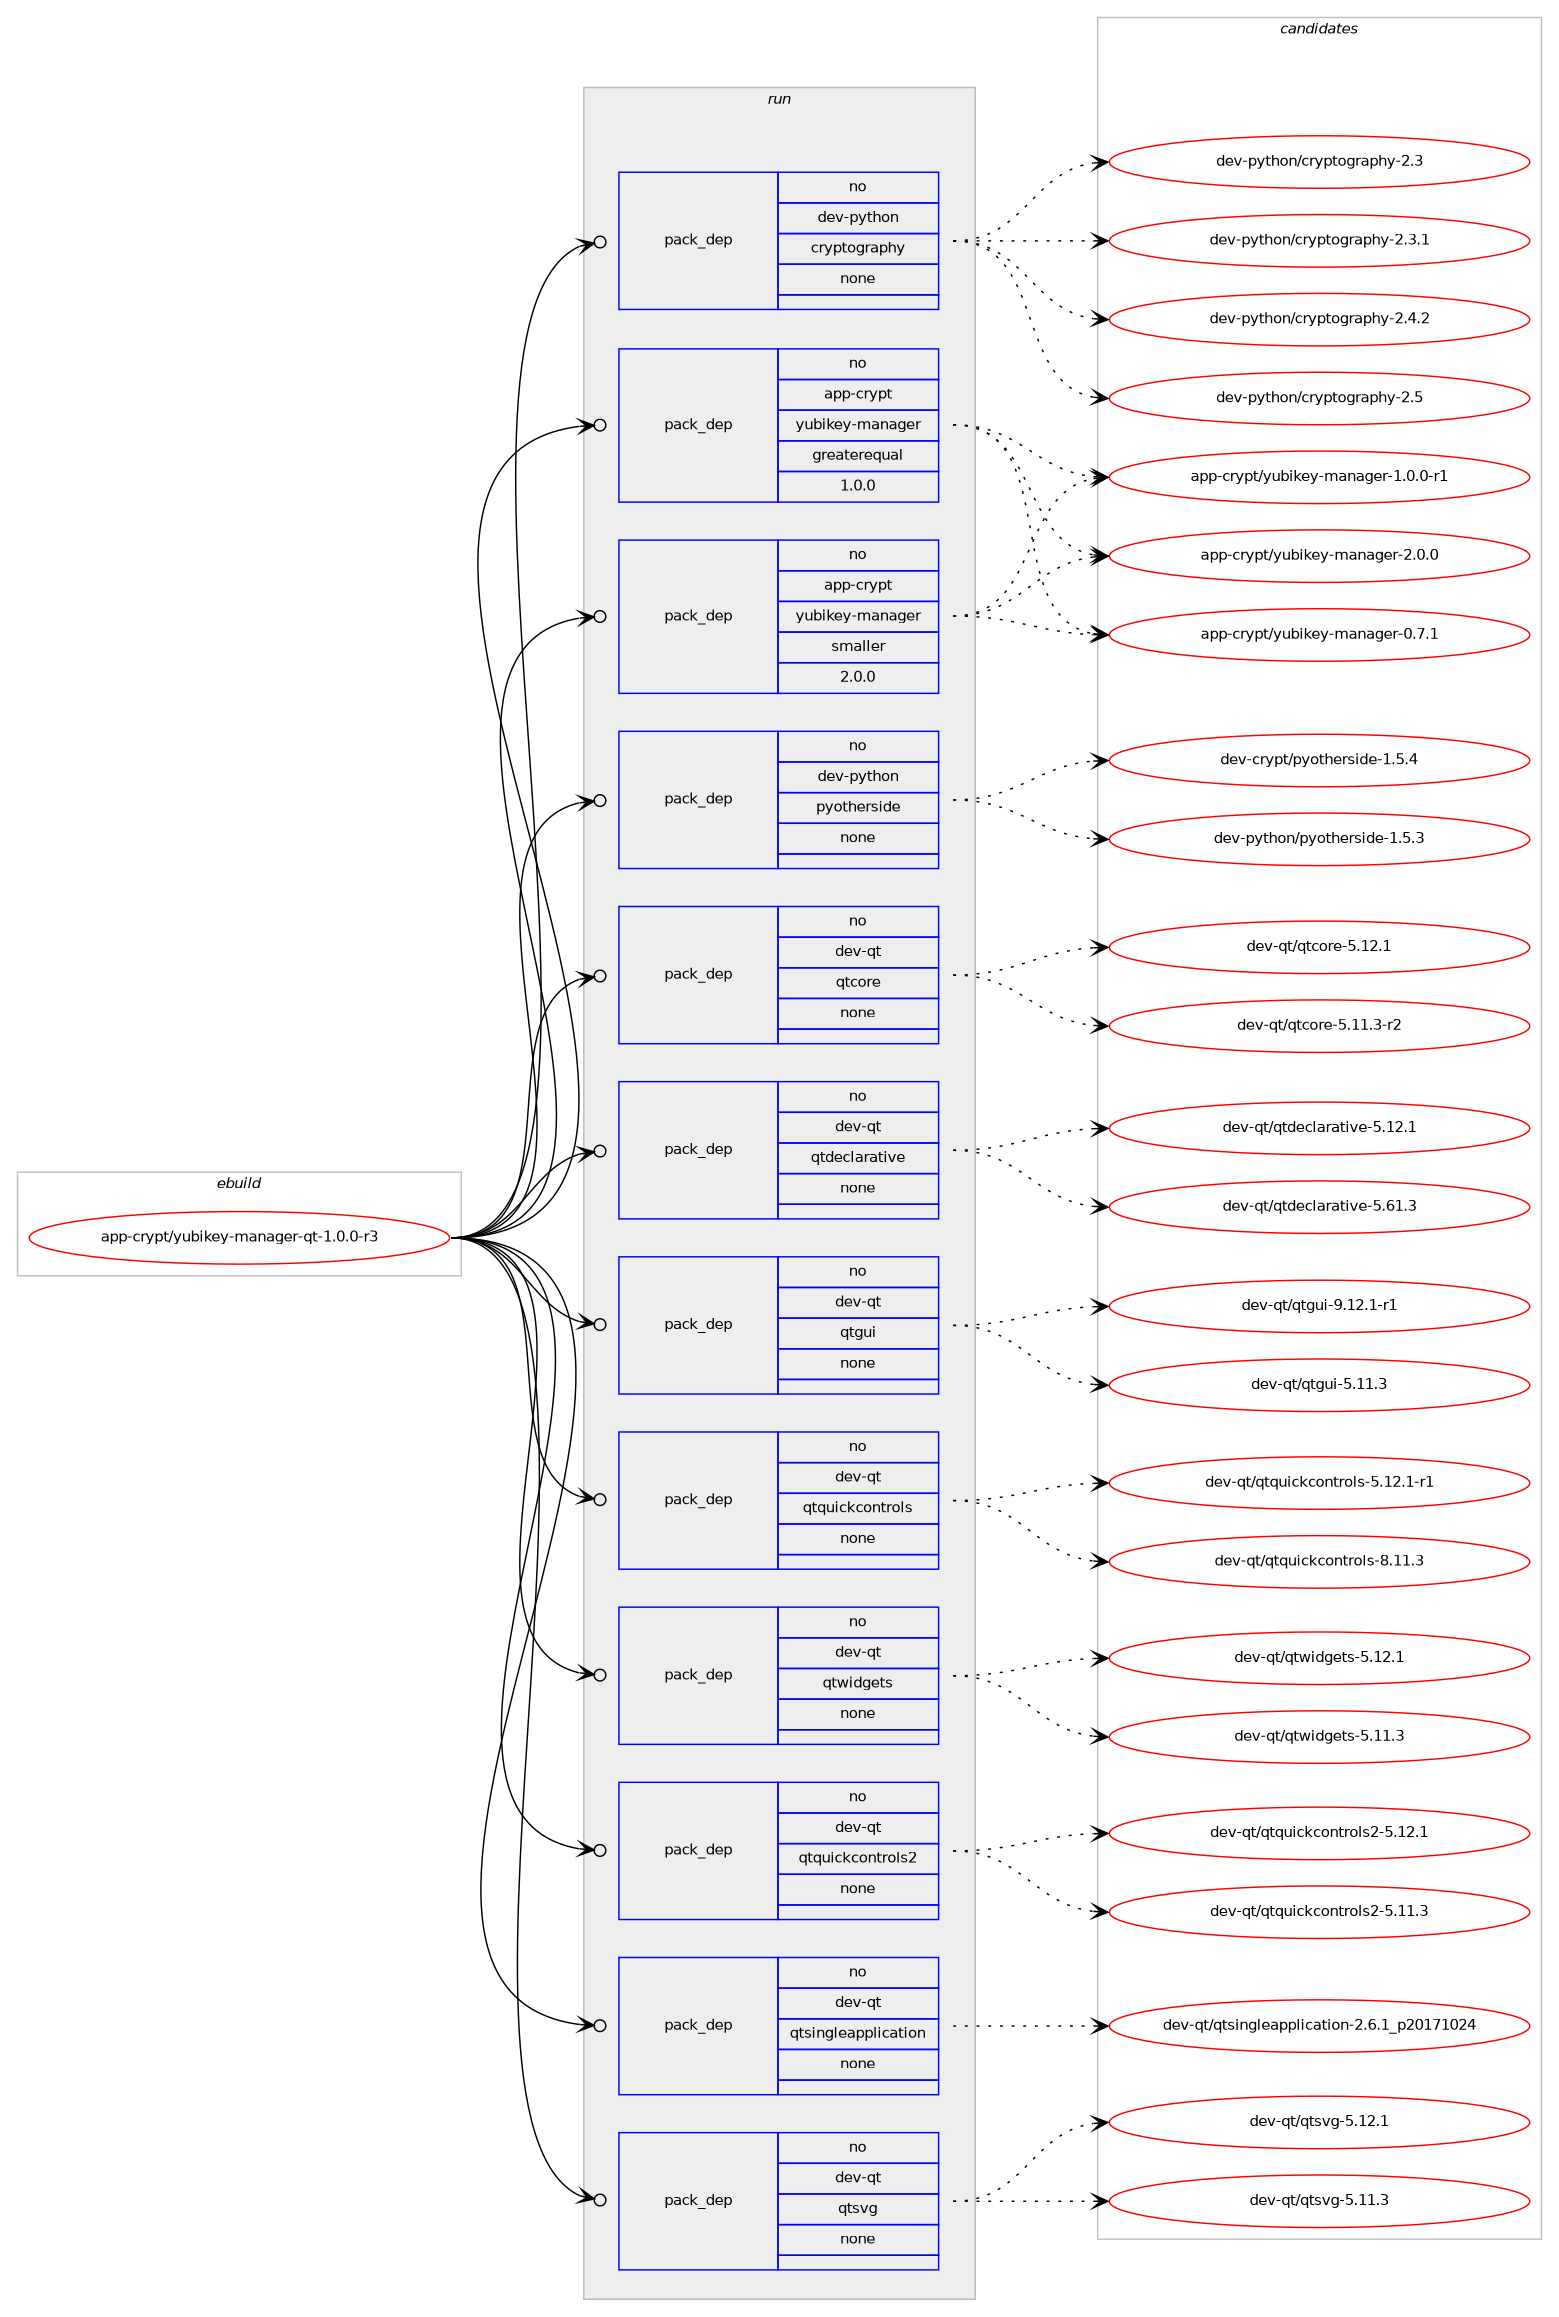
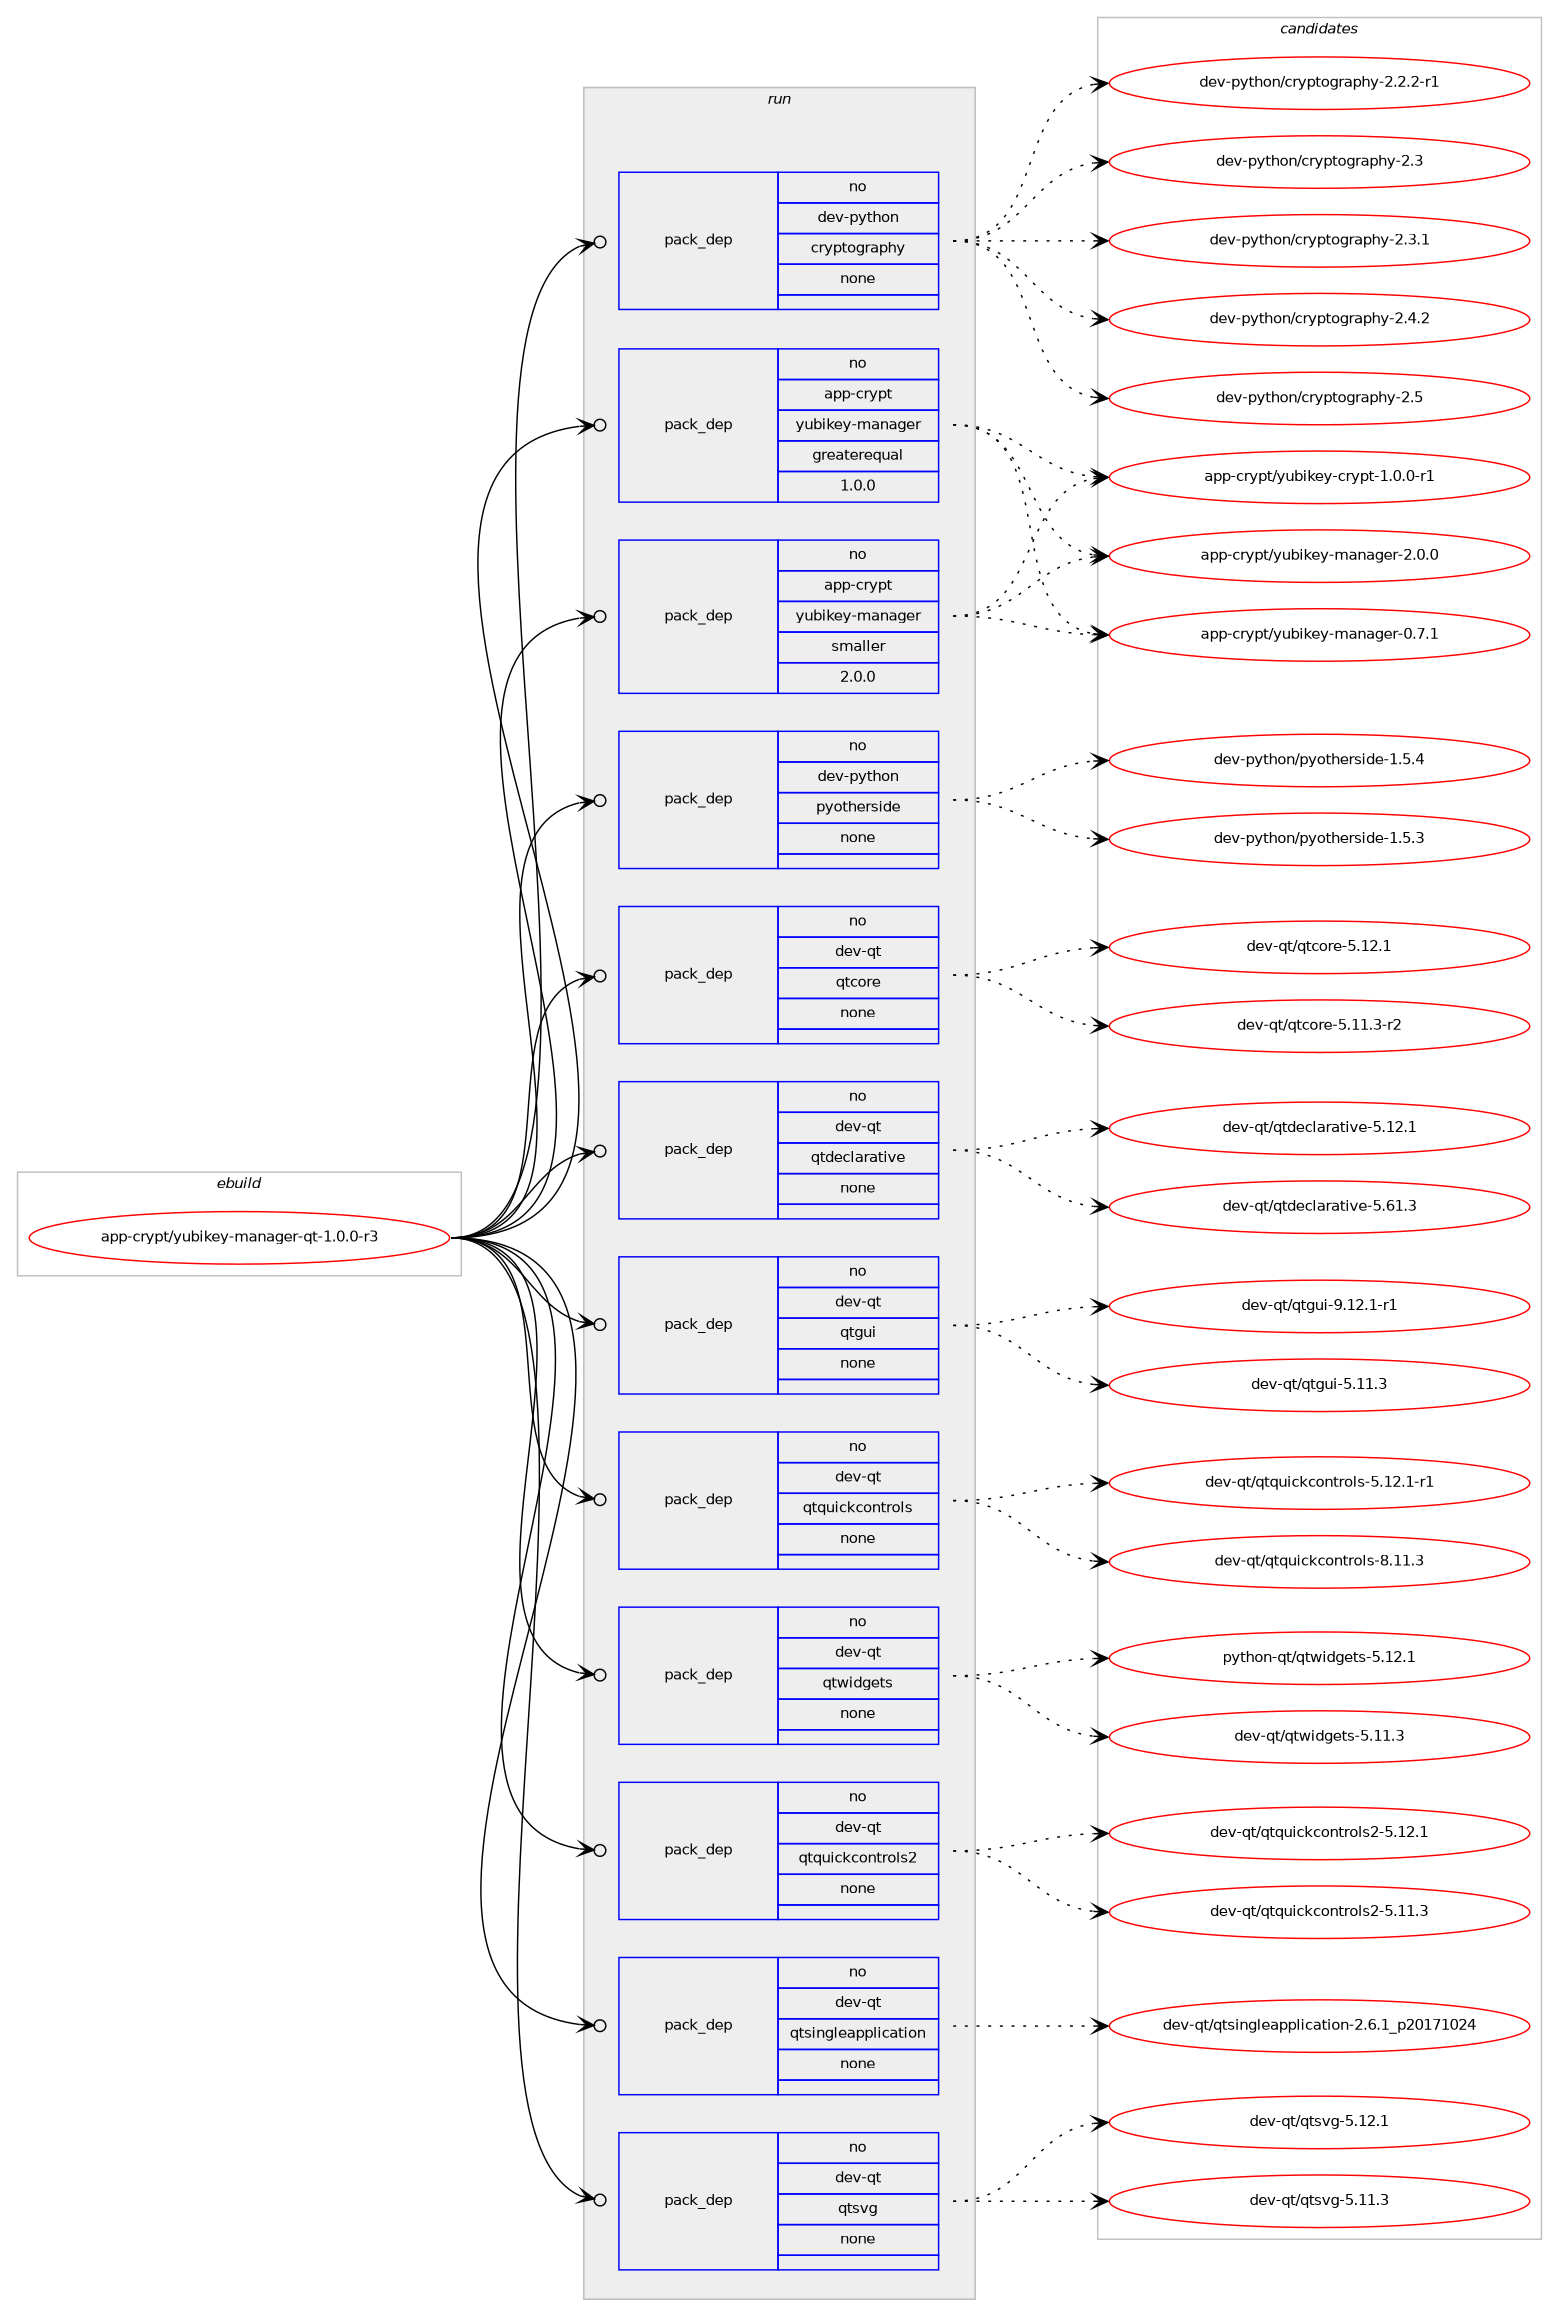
node "dev-python/cryptography-2.2.2-r1": added
node "app-crypt/yubikey-manager-1.0.0-r1": label "app-crypt/yubikey-manager-1.0.0-r1" -> "app-crypt/yubikey-crypt-1.0.0-r1"
node "dev-crypt/pyotherside-1.5.4": label "dev-crypt/pyotherside-1.5.4" -> "dev-python/pyotherside-1.5.4"
node "dev-qt/qtwidgets-5.12.1": label "dev-qt/qtwidgets-5.12.1" -> "python-qt/qtwidgets-5.12.1"
